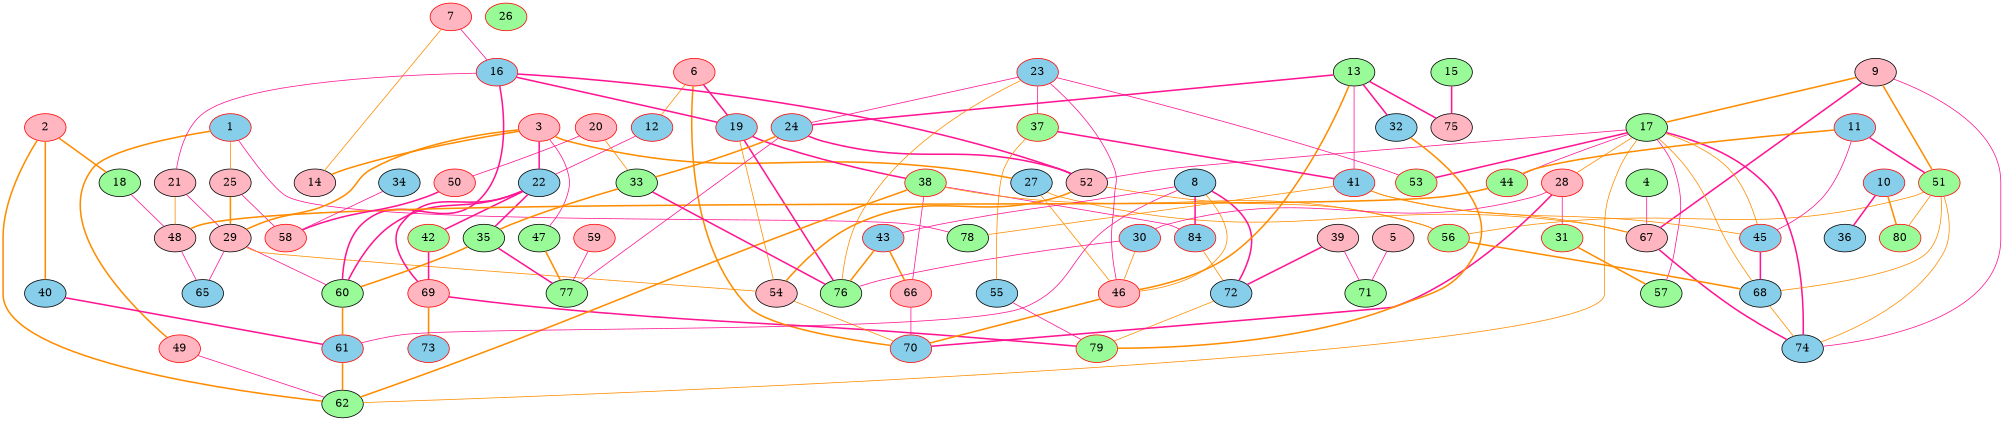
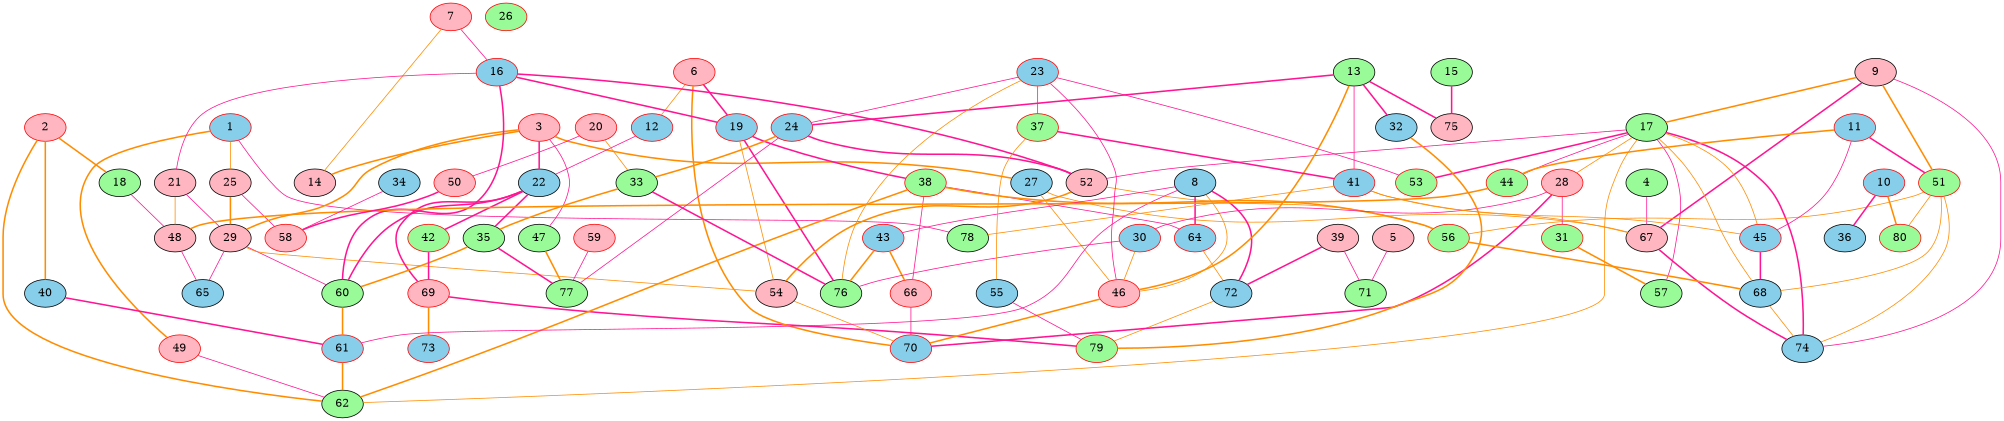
edge "38" -- "56": style solid -> bold
node "84": label "84" -> "64"
